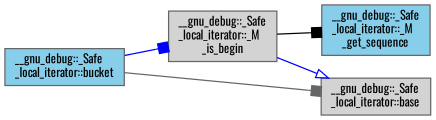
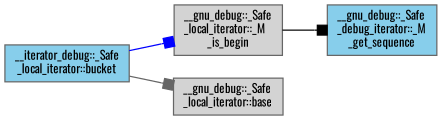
node "__gnu_debug::_Safe _local_iterator::_M _get_sequence": label "__gnu_debug::_Safe _local_iterator::_M _get_sequence" -> "__gnu_debug::_Safe _debug_iterator::_M _get_sequence"
edge "__gnu_debug::_Safe _local_iterator::_M _is_begin" -> "__gnu_debug::_Safe _local_iterator::base": removed
node "__gnu_debug::_Safe _local_iterator::bucket": label "__gnu_debug::_Safe _local_iterator::bucket" -> "__iterator_debug::_Safe _local_iterator::bucket"
